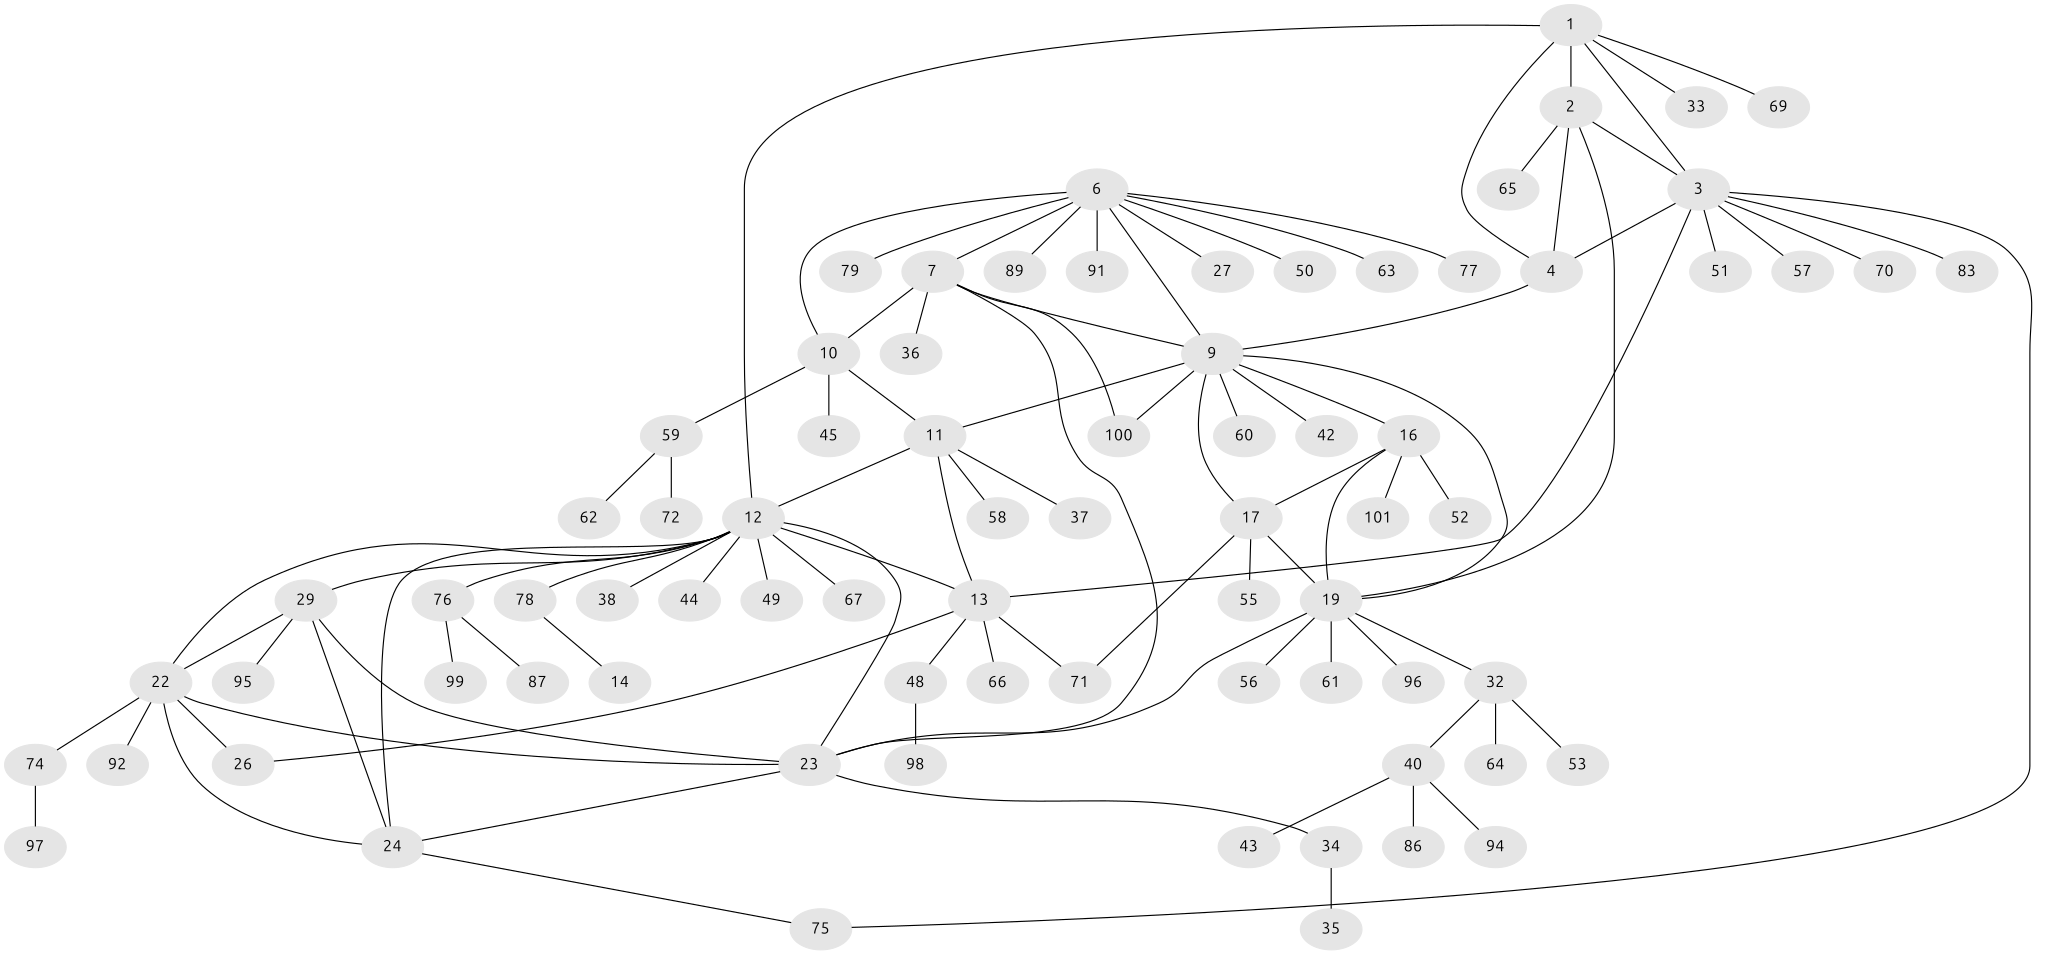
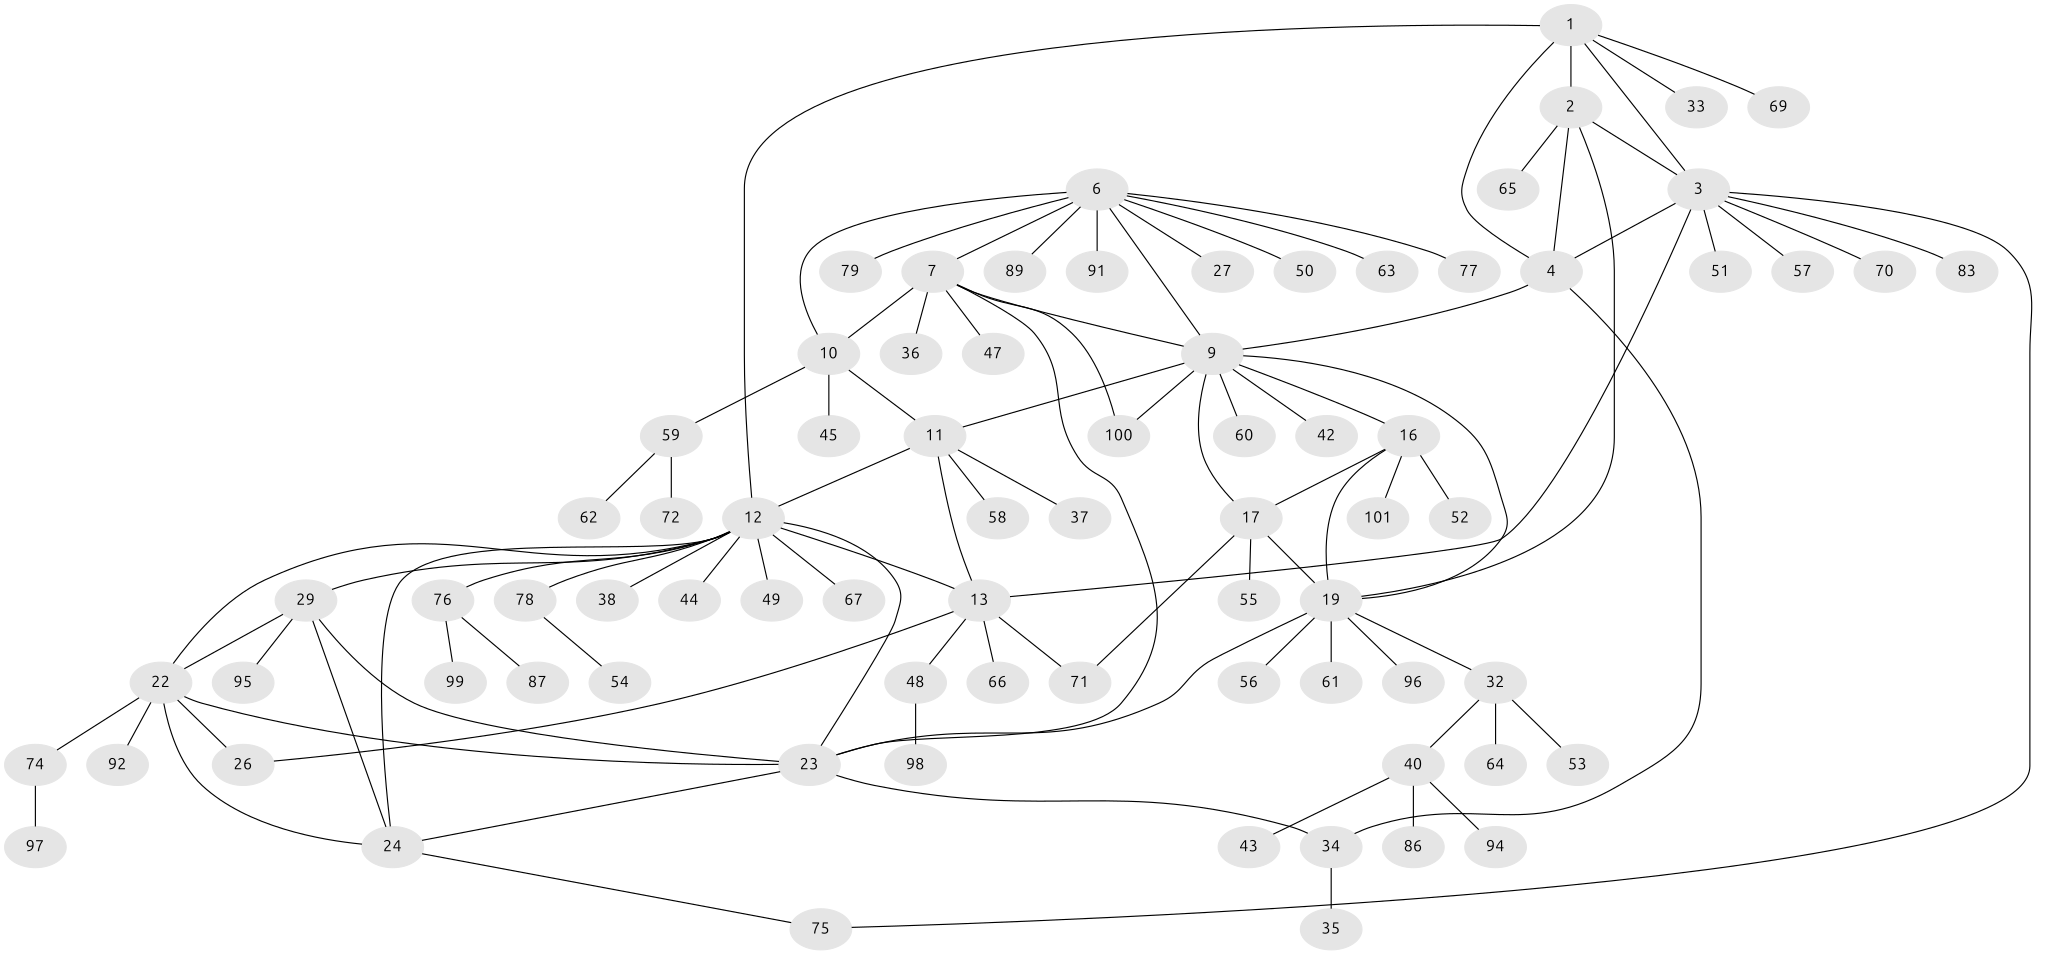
node "47": added
edge "4" -- "34": added
node "14": label "14" -> "54"
